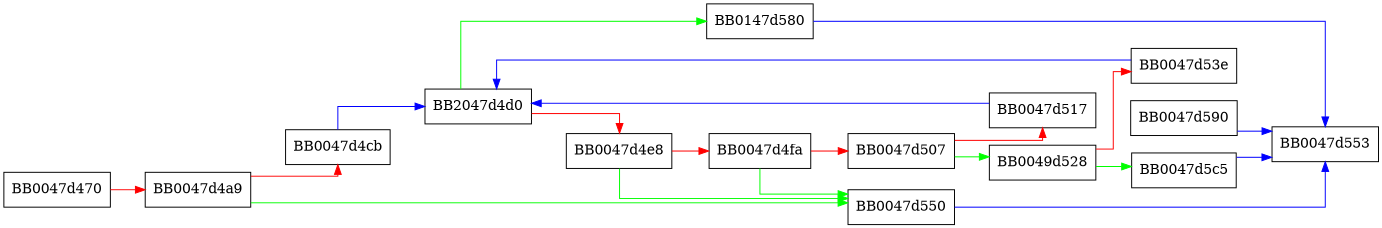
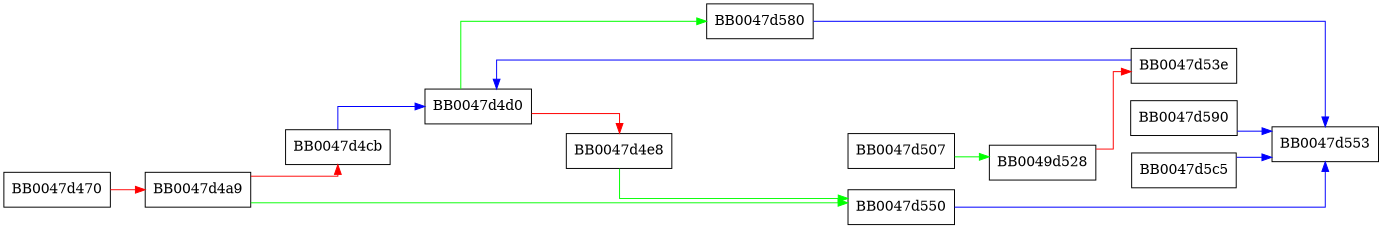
node "BB0147d580": label "BB0147d580" -> "BB0047d580"
node "BB2047d4d0": label "BB2047d4d0" -> "BB0047d4d0"
node "BB0047d517": removed
node "BB0047d4fa": removed
edge "BB0049d528" -> "BB0047d5c5": removed
